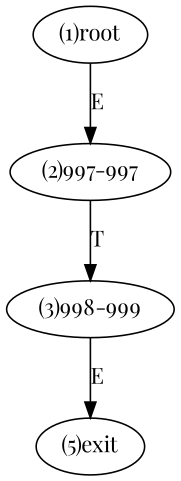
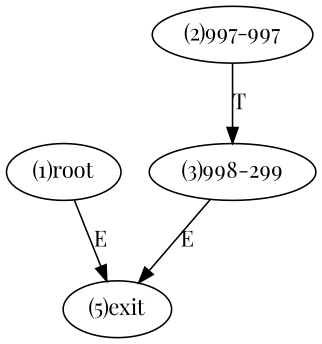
edge "(1)root" -> "(2)997-997": now "(1)root" -> "(5)exit"
node "(3)998-999": label "(3)998-999" -> "(3)998-299"
